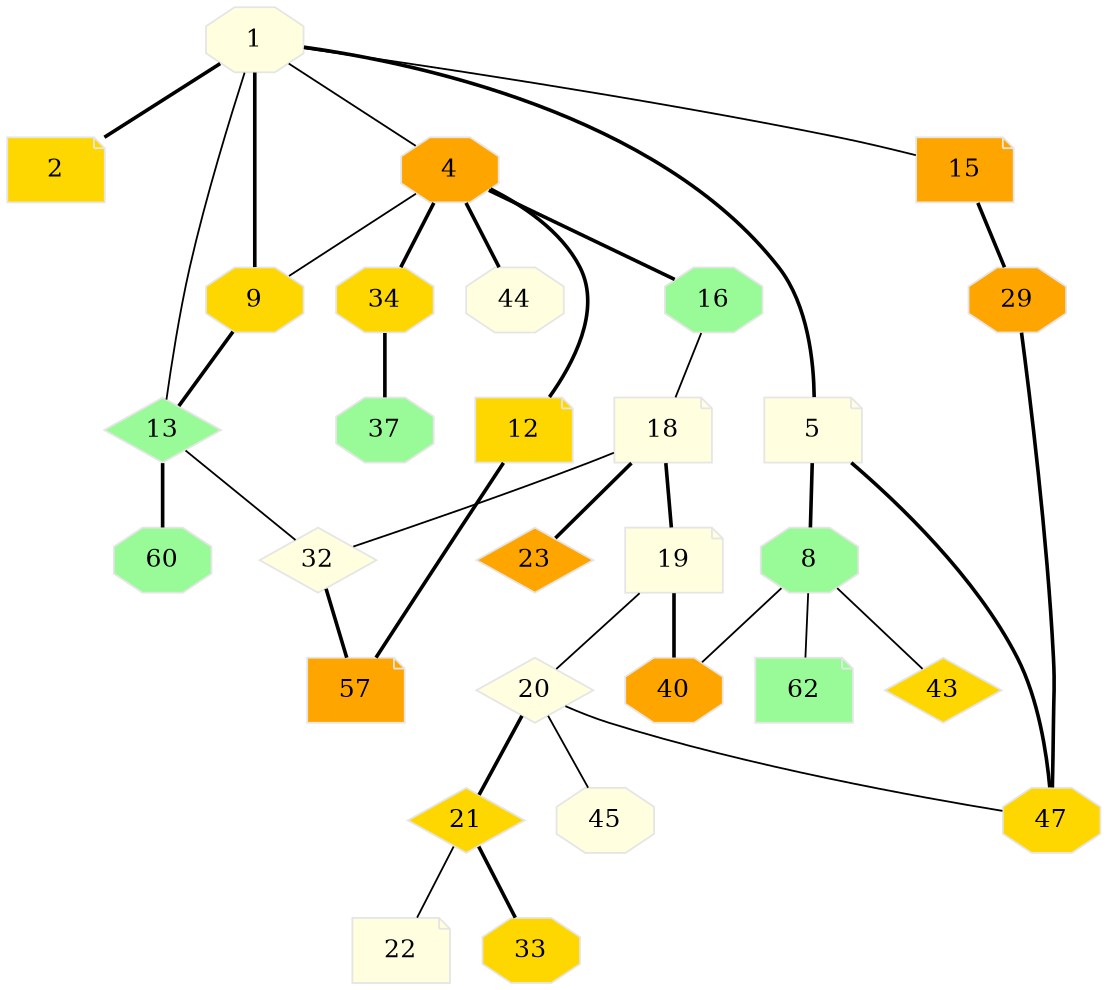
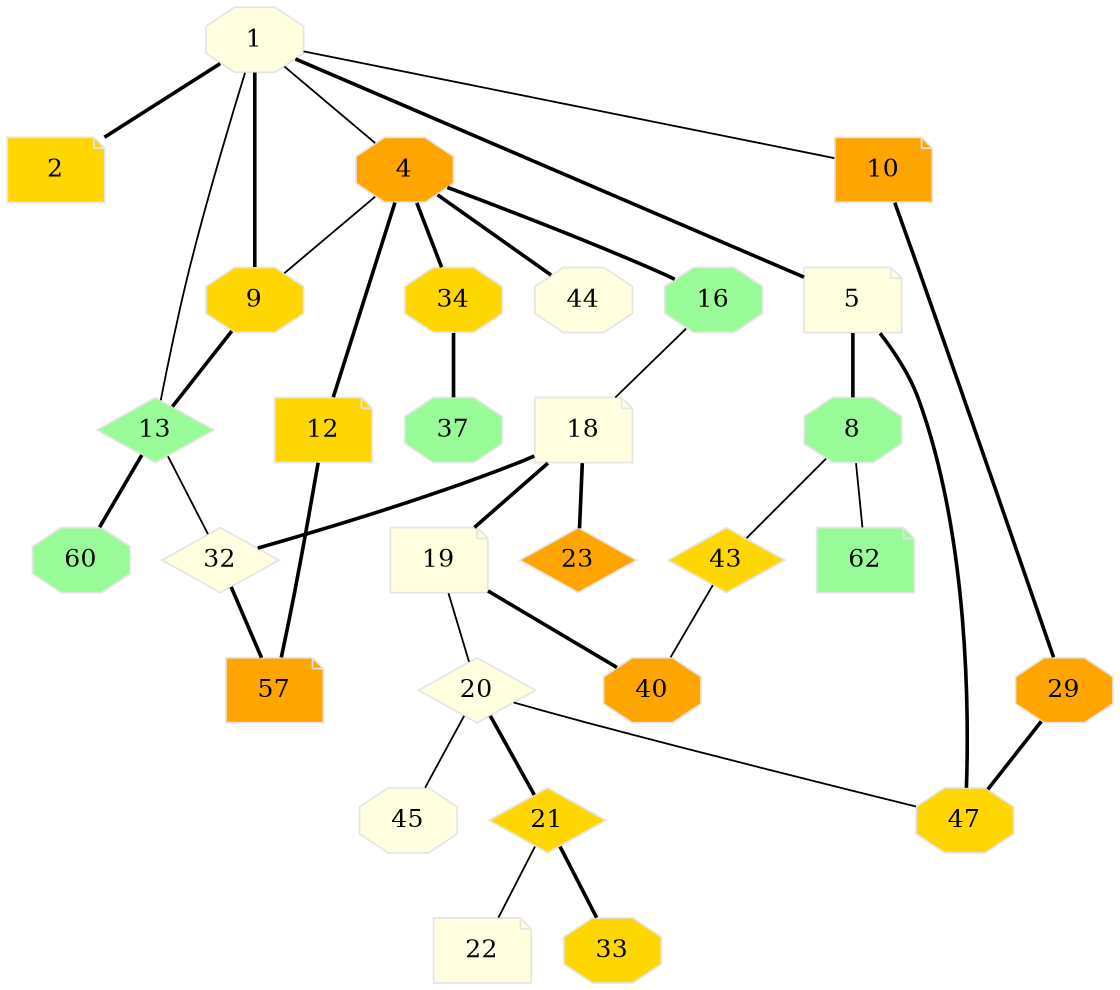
node "15": label "15" -> "10"
edge "18" -- "32": style solid -> bold
edge "8" -- "40": now "43" -- "40"
